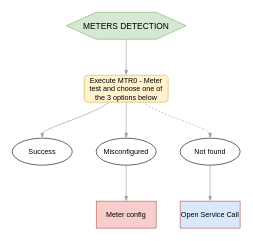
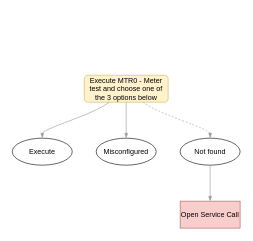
node "METERS DETECTION": removed
edge "METERS DETECTION" -> "Execute MTR0 - Meter test and choose one of the 3 options below": removed
node "Success": label "Success" -> "Execute"
edge "Misconfigured" -> "Meter config": removed
node "Meter config": removed
node "Open Service Call": fillcolor #dae8fc -> #f8cecc
